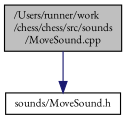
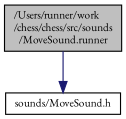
node "/Users/runner/work /chess/chess/src/sounds /MoveSound.cpp": label "/Users/runner/work /chess/chess/src/sounds /MoveSound.cpp" -> "/Users/runner/work /chess/chess/src/sounds /MoveSound.runner"
